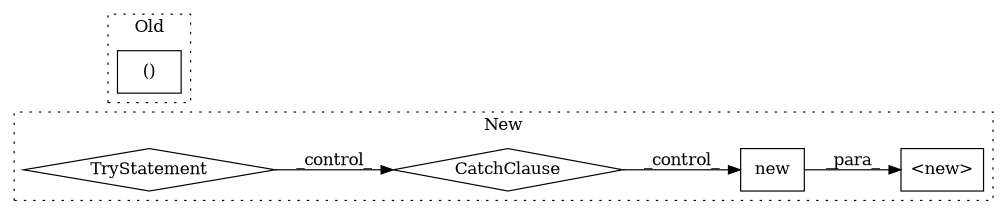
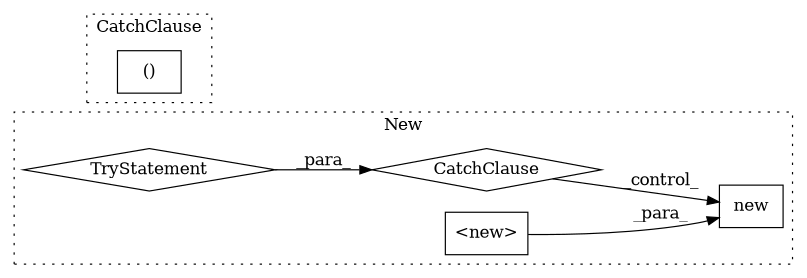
cluster "Old": label "Old" -> "CatchClause"
edge "TryStatement" -> "CatchClause": label "_control_" -> "_para_"
edge "new" -> "<new>": reversed
